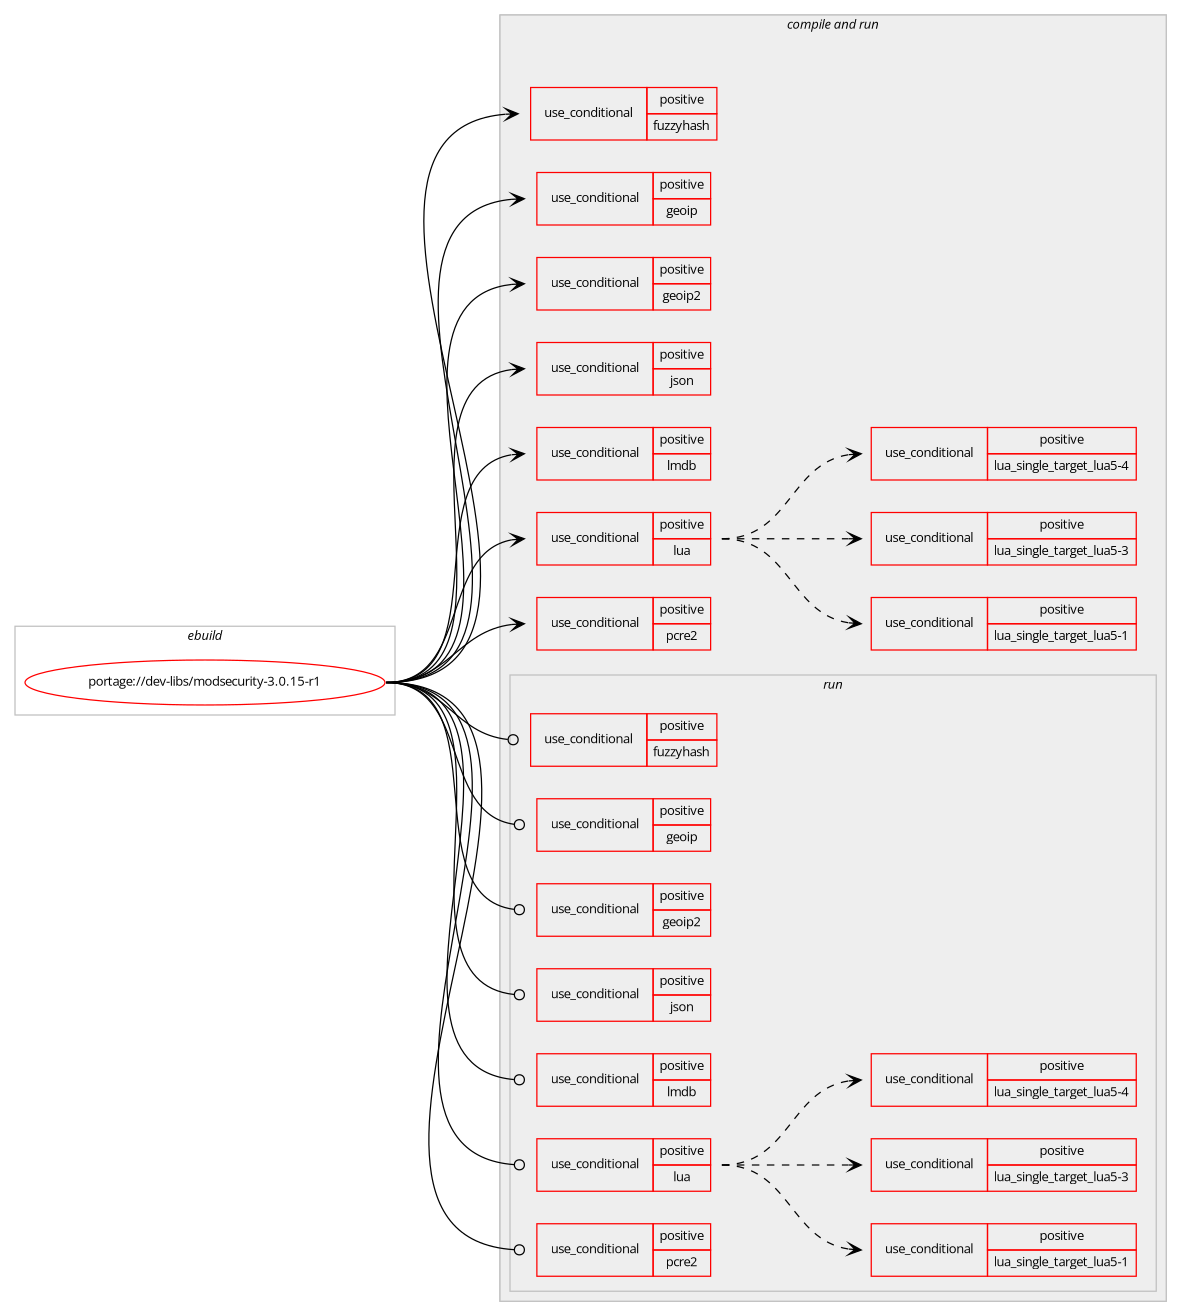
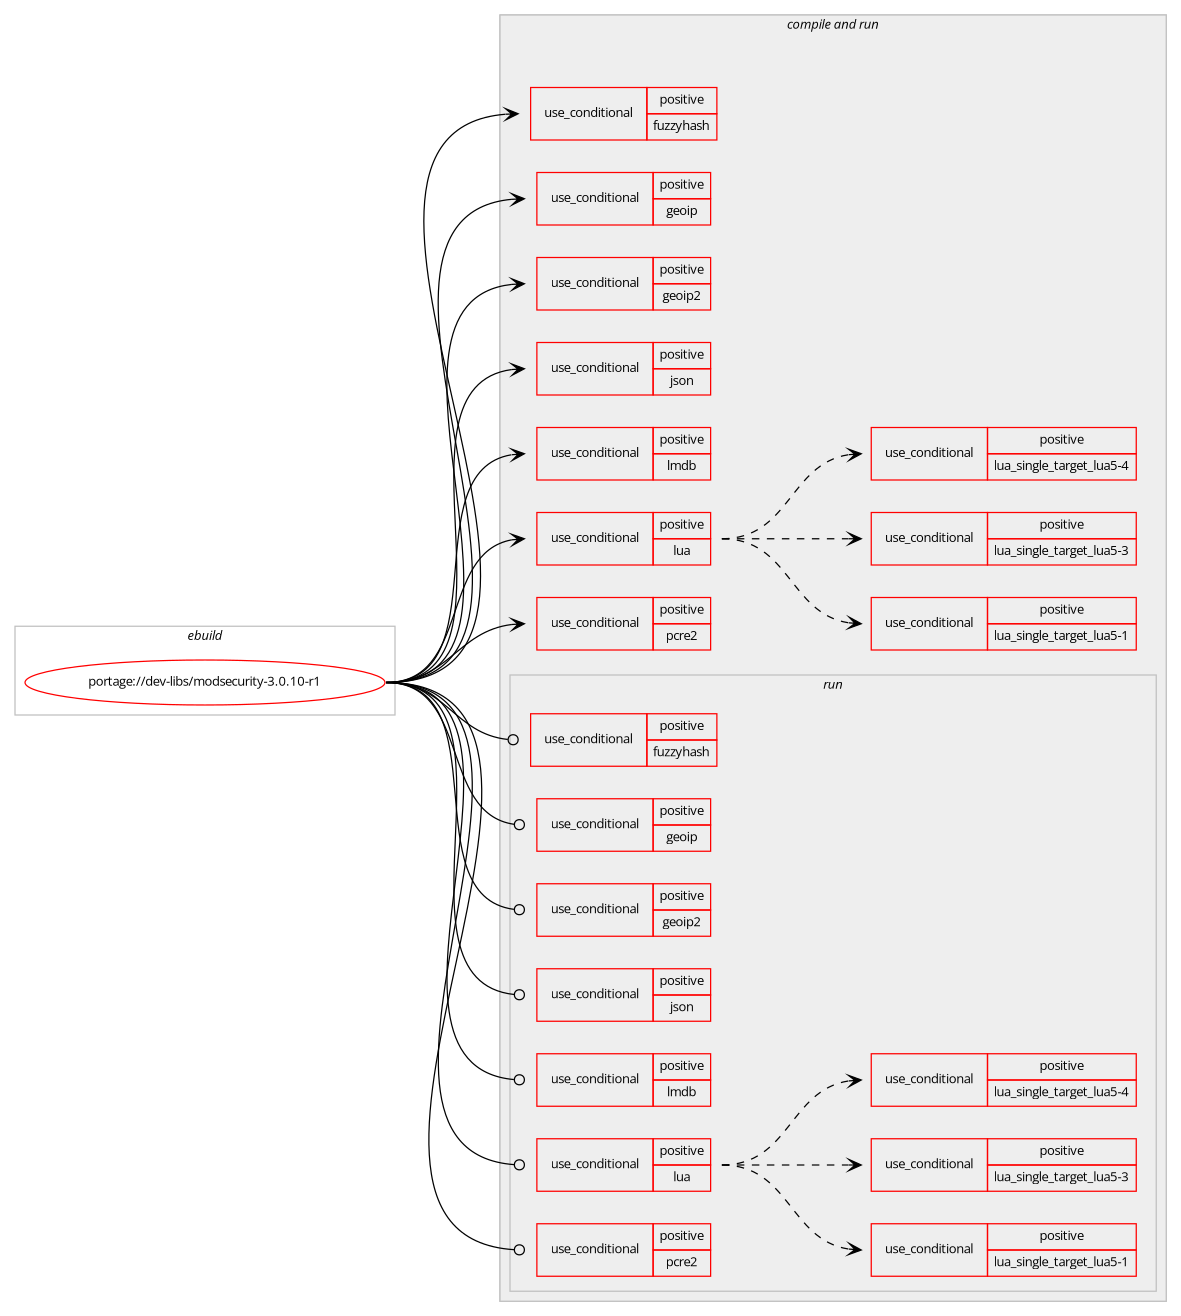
node "portage://dev-libs/modsecurity-3.0.15-r1": label "portage://dev-libs/modsecurity-3.0.15-r1" -> "portage://dev-libs/modsecurity-3.0.10-r1"
